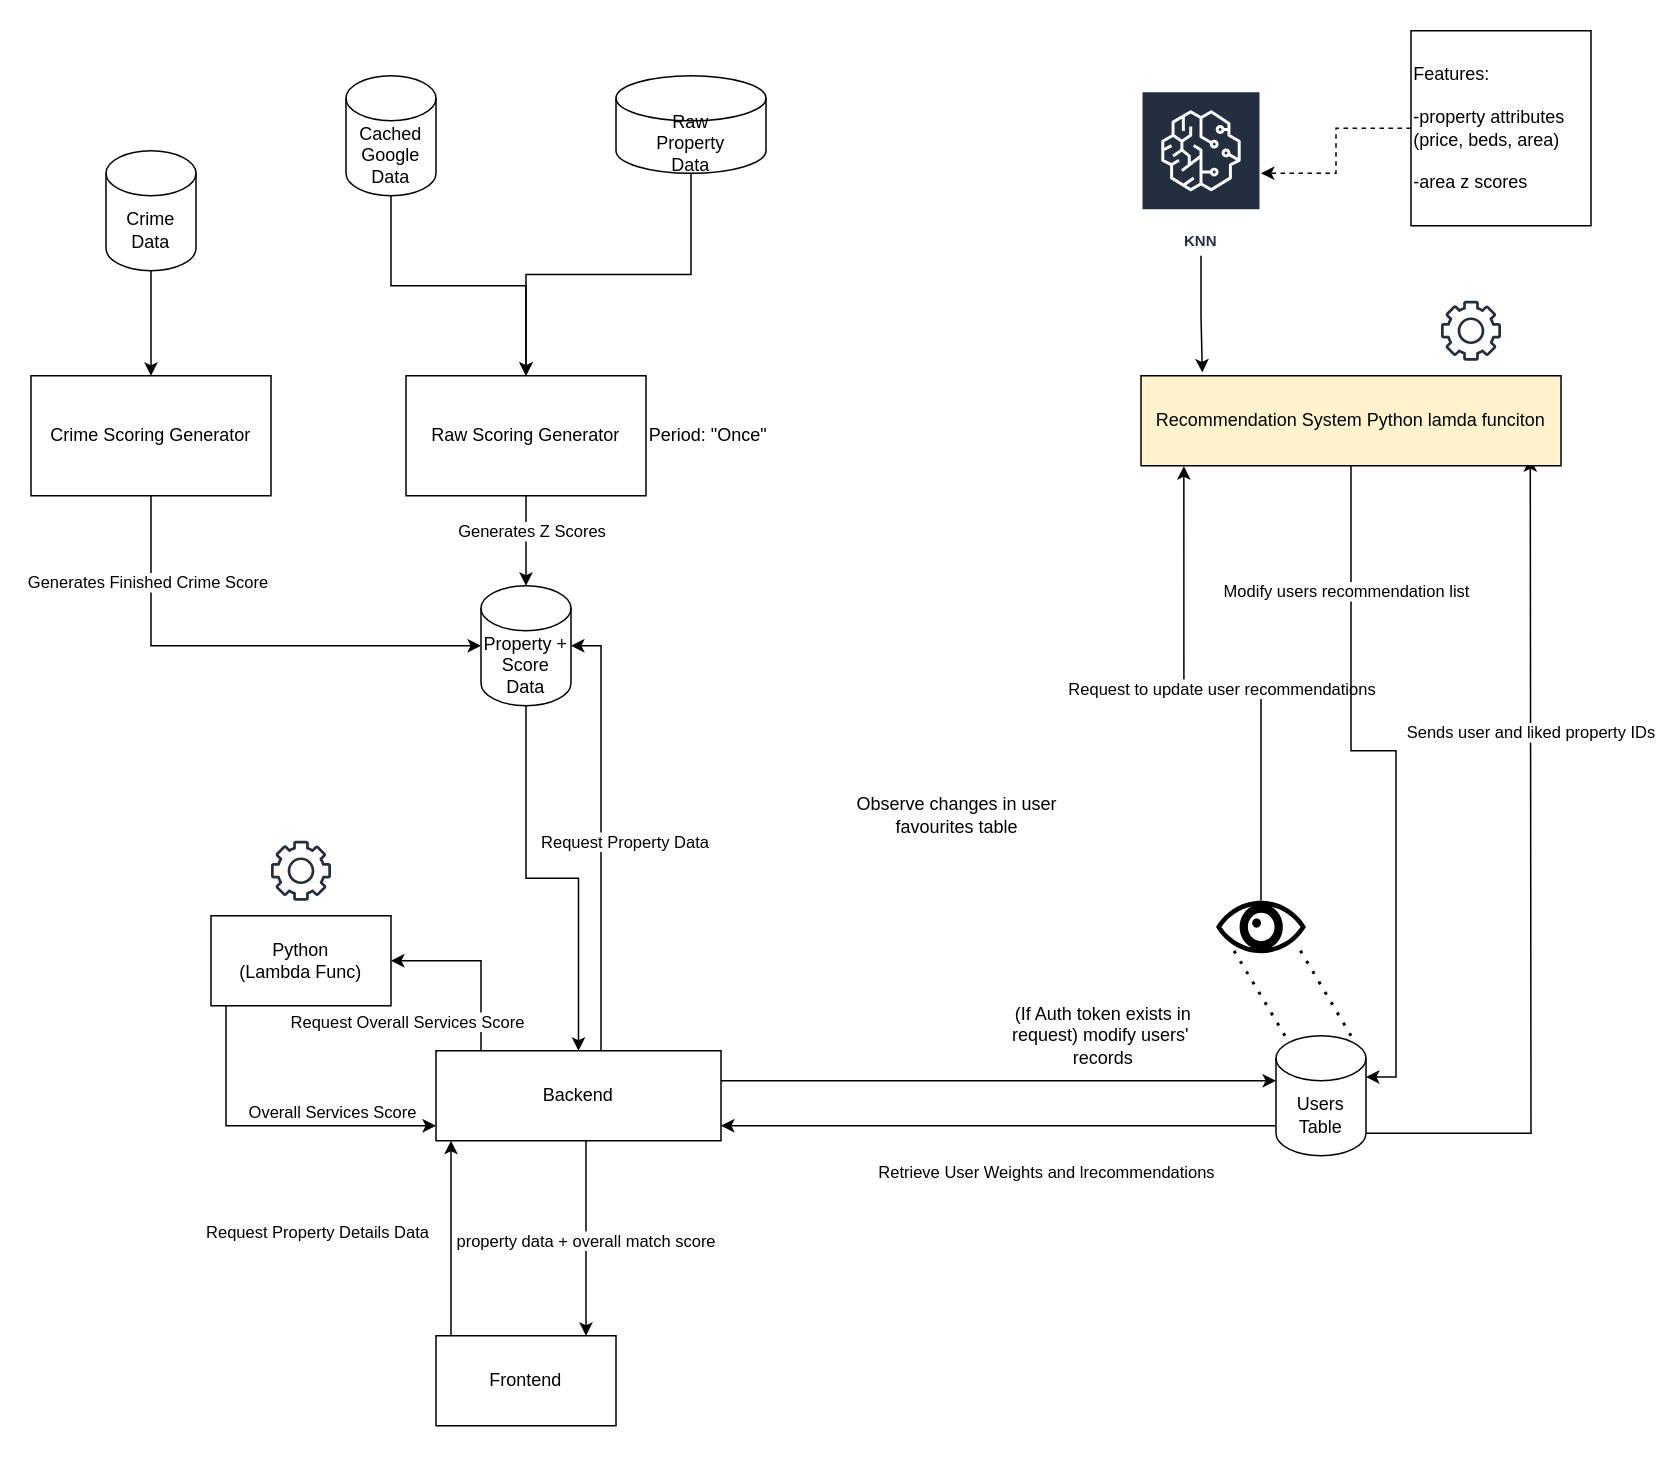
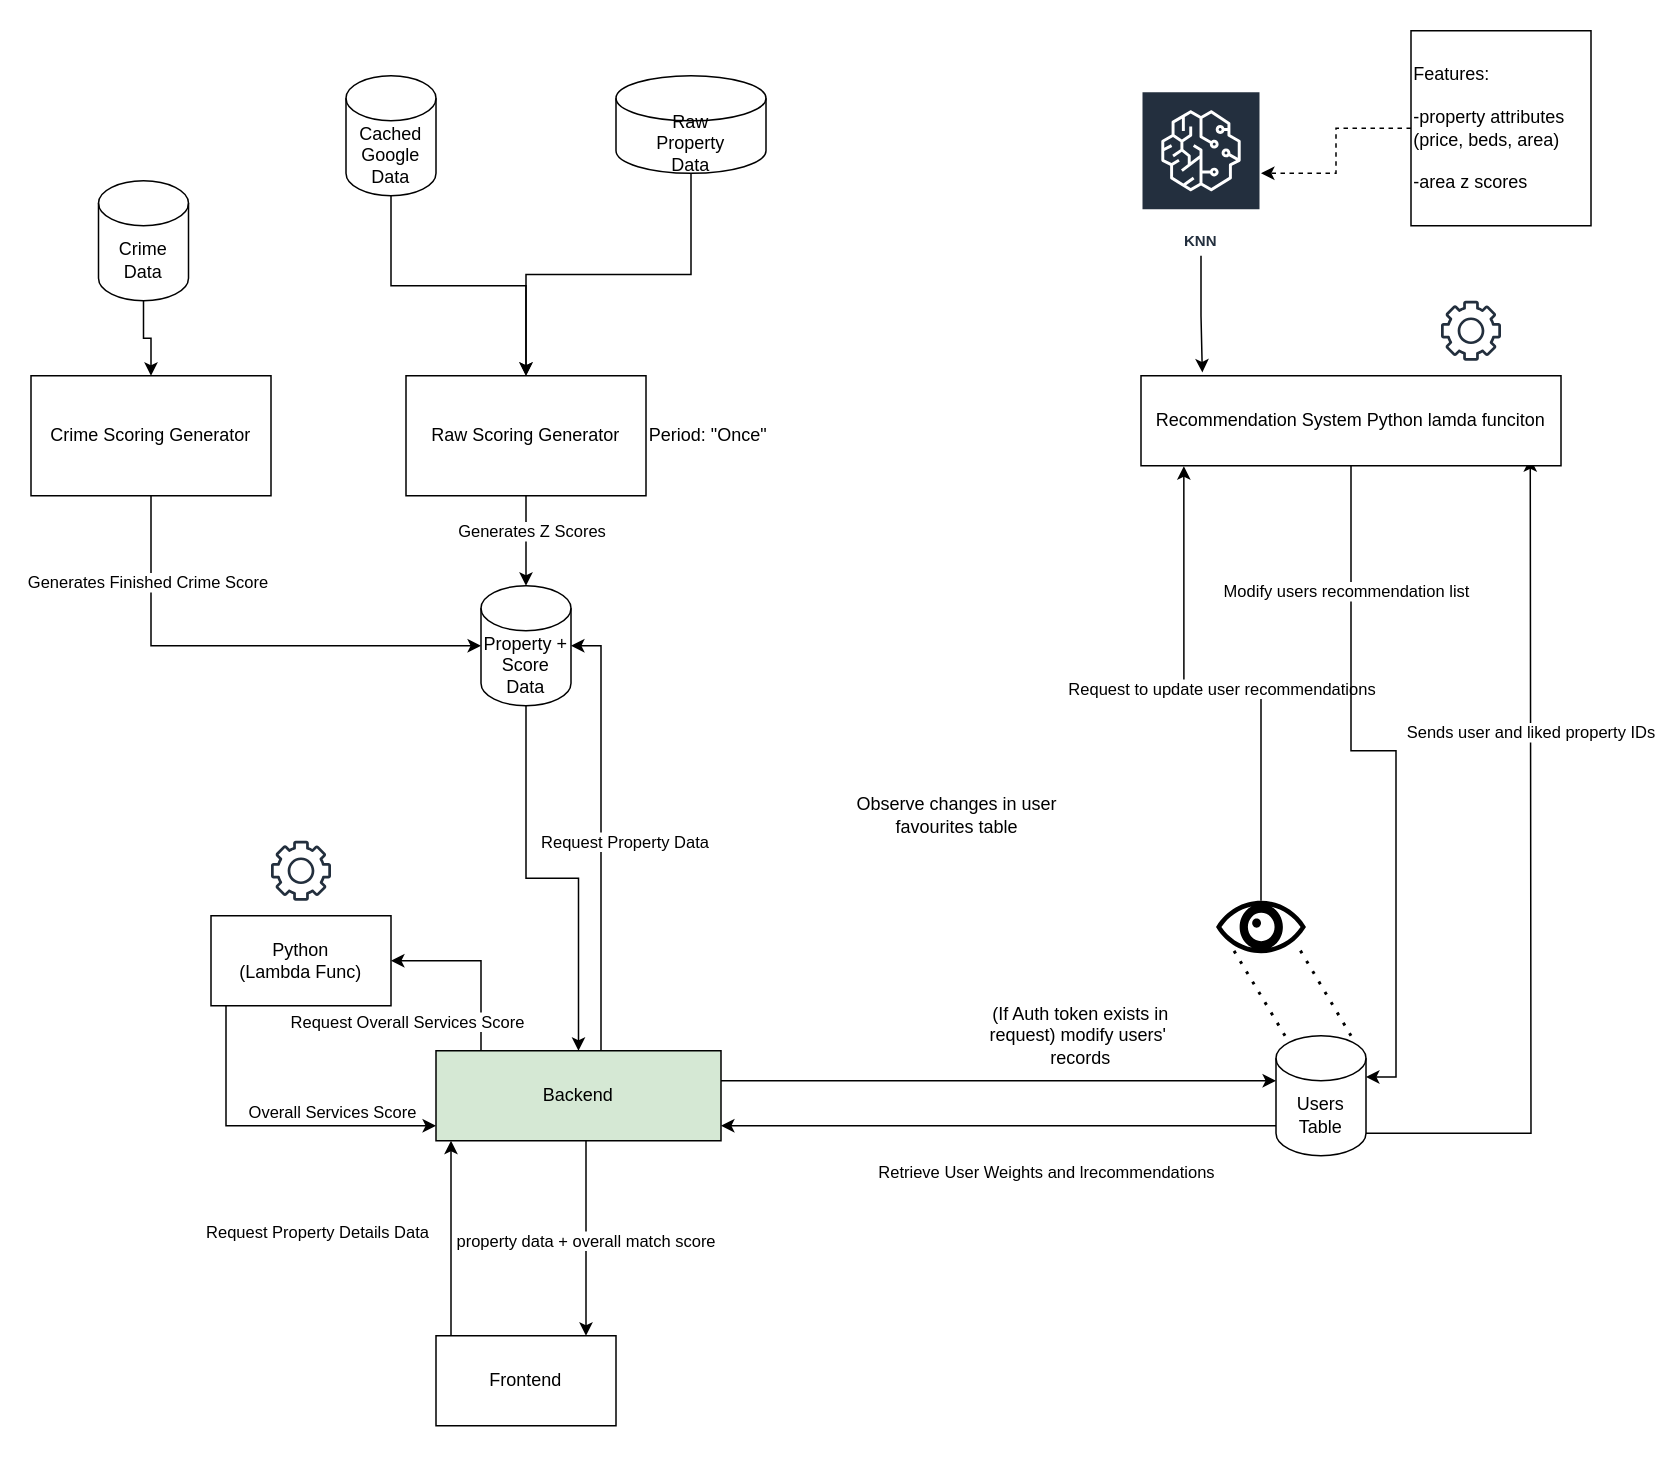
node "Crime Data": moved (151, 211) -> (143, 241)
node "Recommendation System Python lamda funciton": fillcolor #fff2cc -> #ffffff
node "(If Auth token exists in request) modify users' records": moved (1103, 1036) -> (1081, 1036)
node "Backend": fillcolor #ffffff -> #d5e8d4
